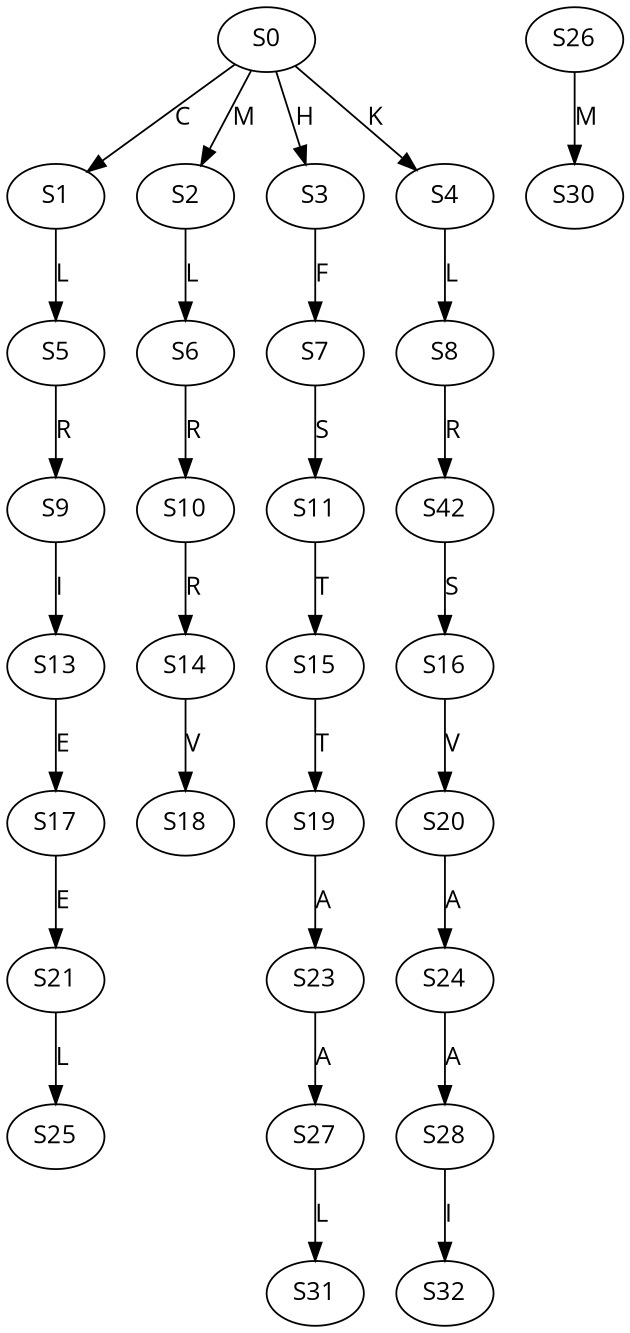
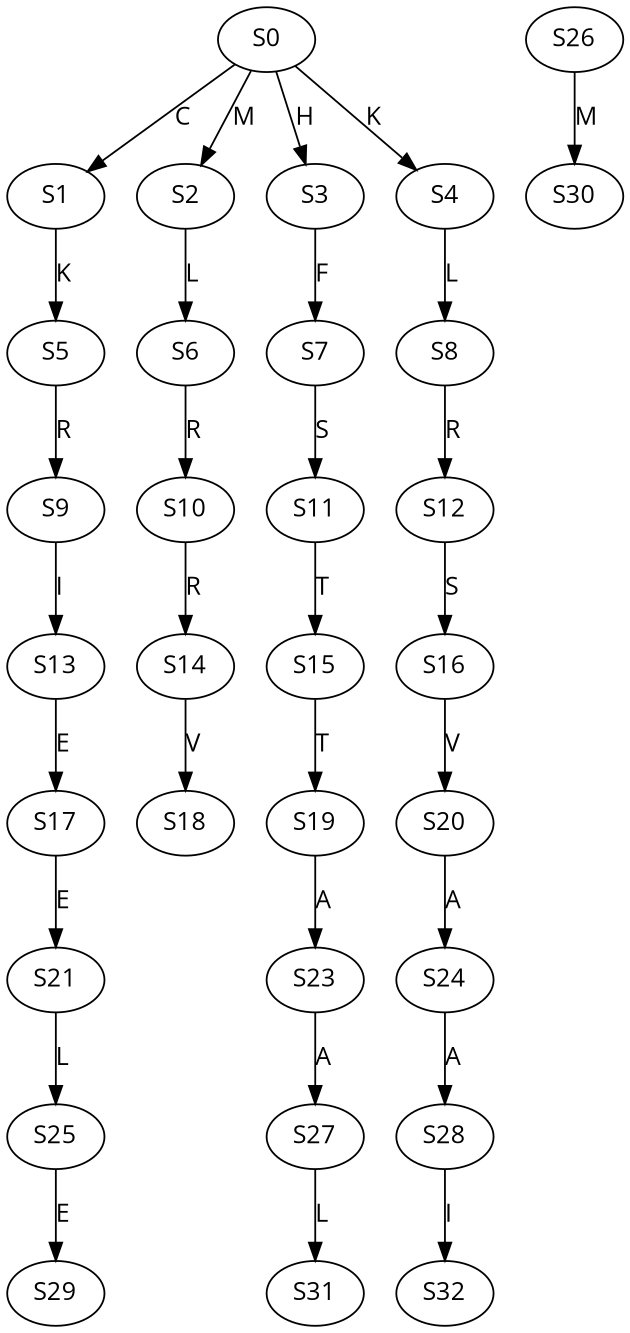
edge "S1" -> "S5": label "L" -> "K"
node "S42": label "S42" -> "S12"
node "S29": added
